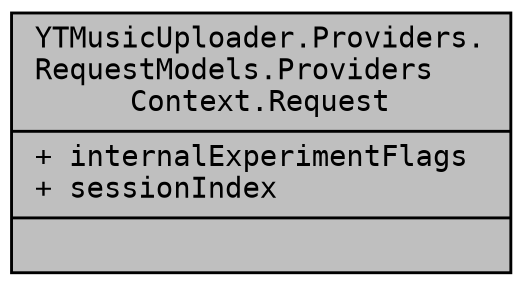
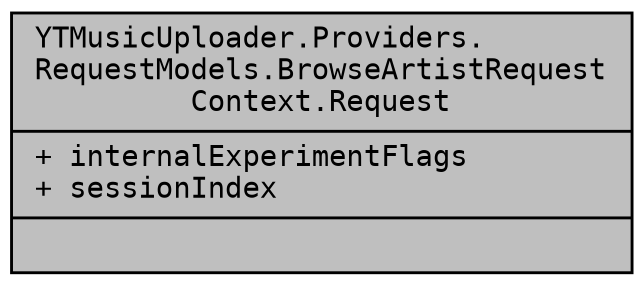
node "YTMusicUploader.Providers.": text "RequestModels.Providers" -> "RequestModels.BrowseArtistRequest"
